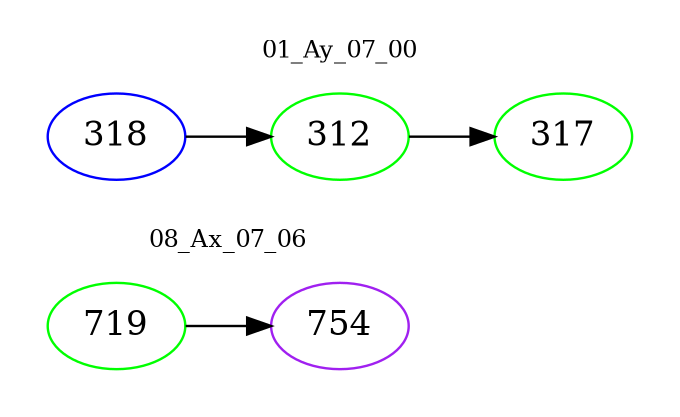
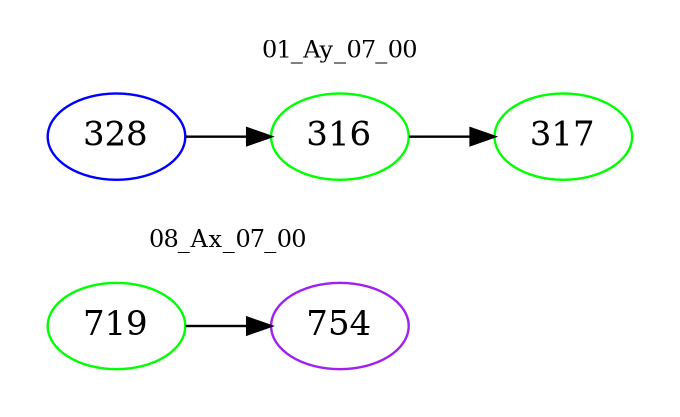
node "318": label "318" -> "328"
node "312": label "312" -> "316"
cluster "08_Ax_07_06": label "08_Ax_07_06" -> "08_Ax_07_00"
